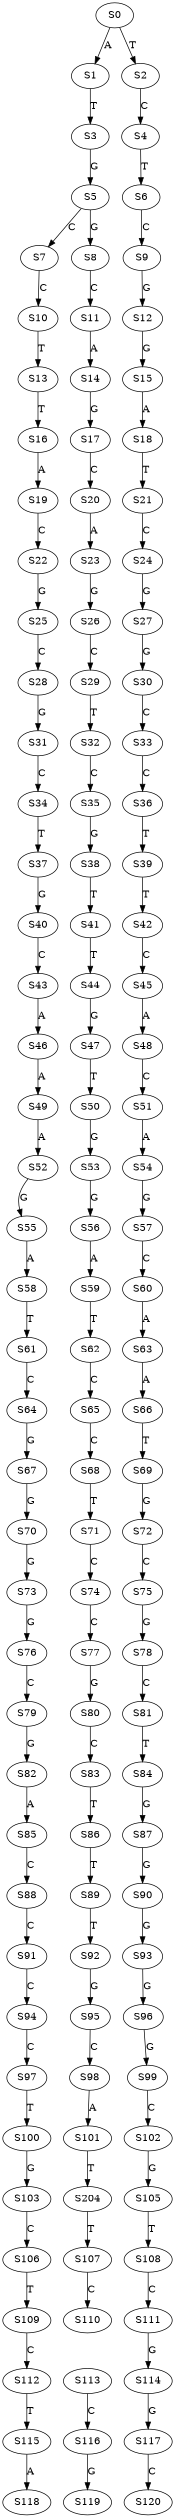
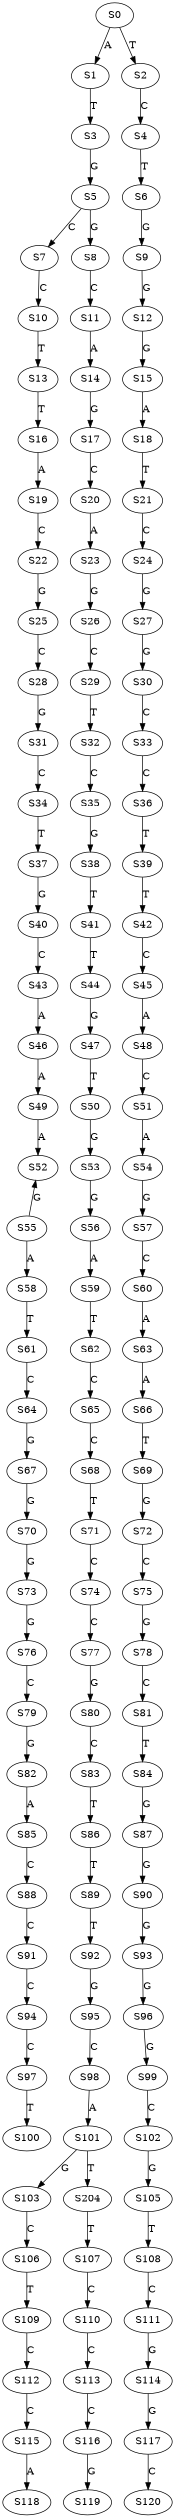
edge "S6" -> "S9": label "C" -> "G"
edge "S52" -> "S55": reversed
edge "S100" -> "S103": now "S101" -> "S103"
edge "S110" -> "S113": added, label "C"
edge "S112" -> "S115": label "T" -> "C"
